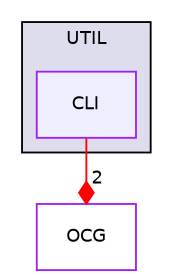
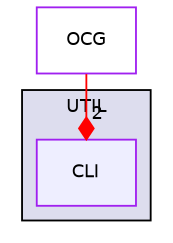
edge "CLI" -> "OCG": reversed
